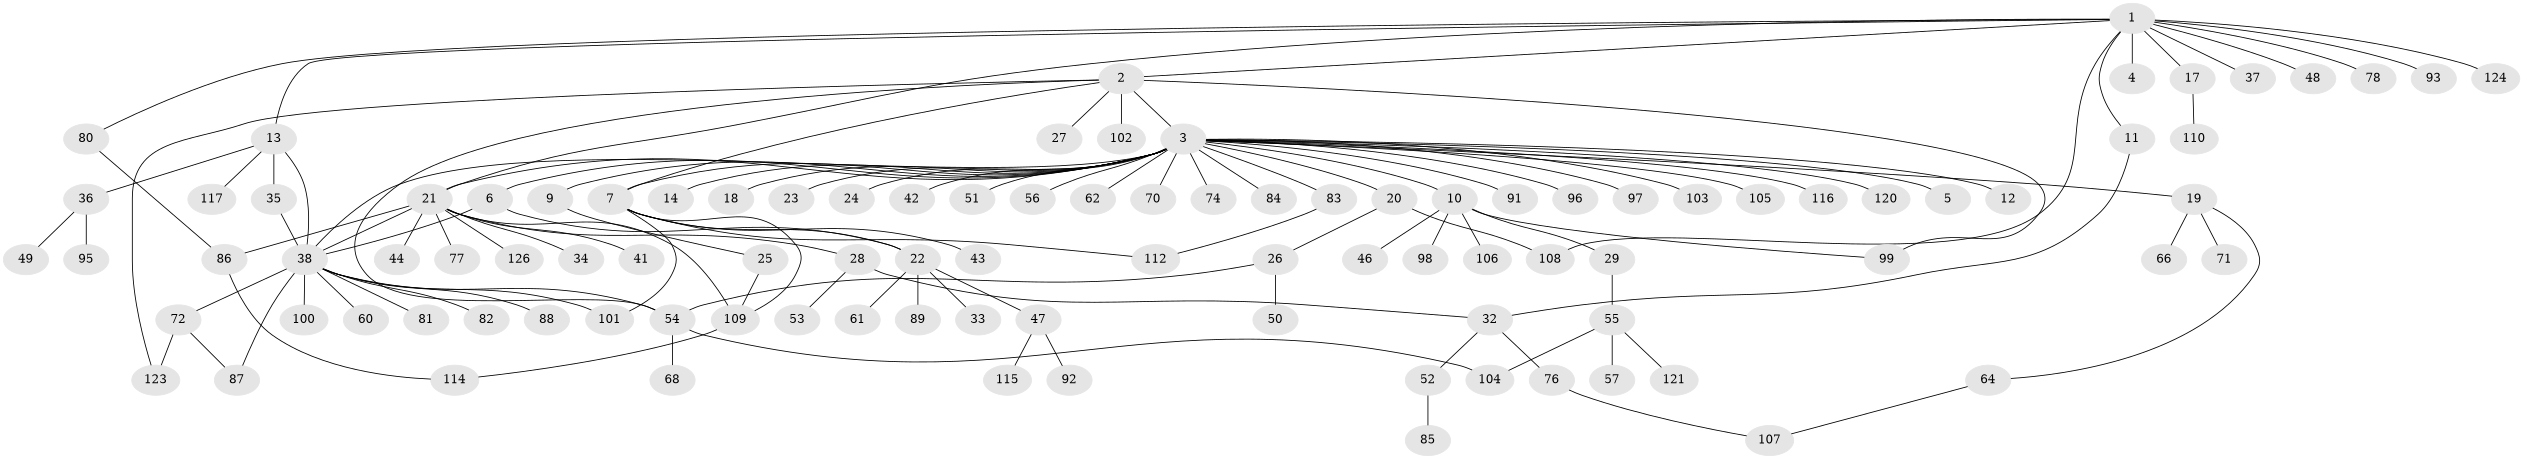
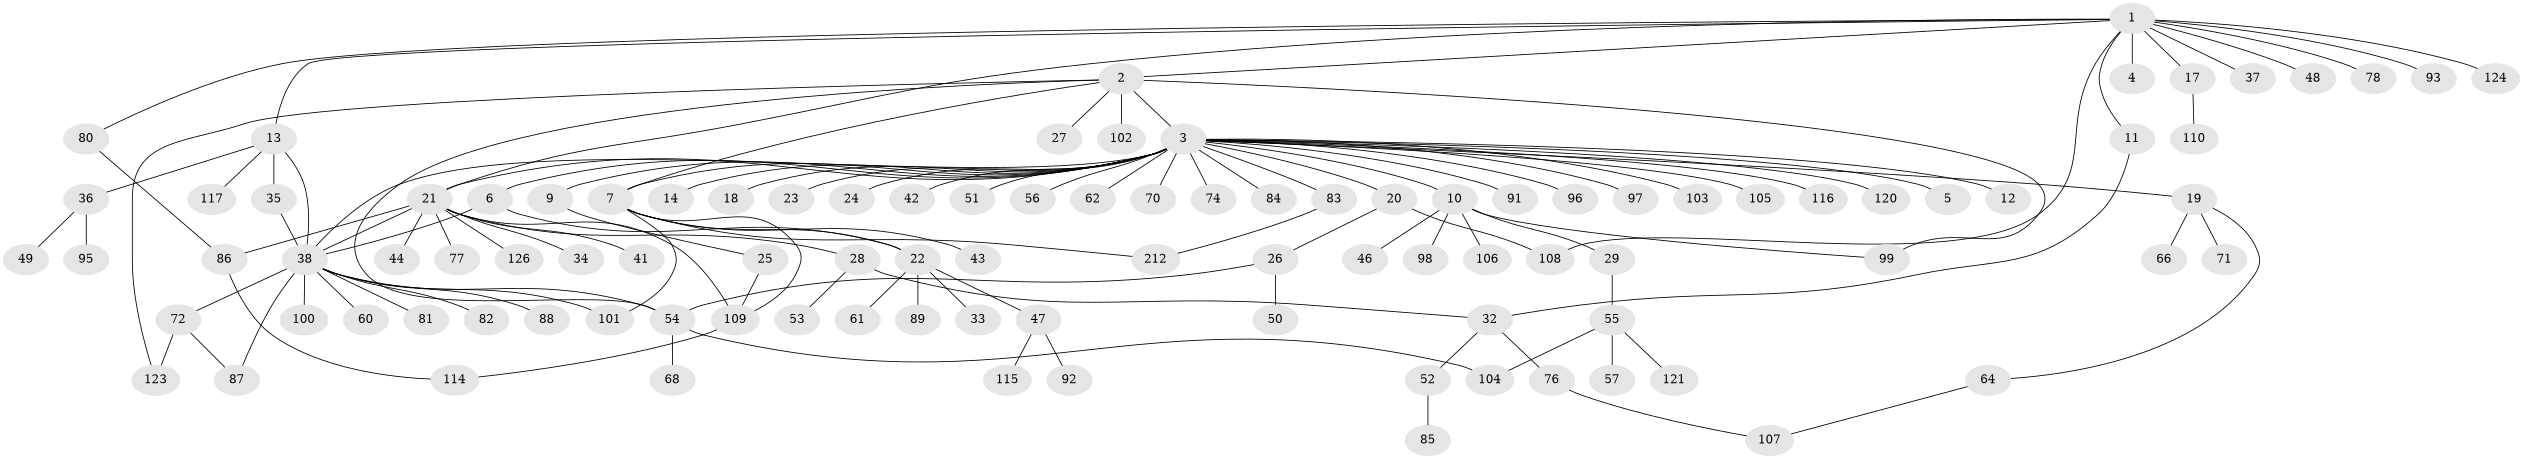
node "112": label "112" -> "212"
